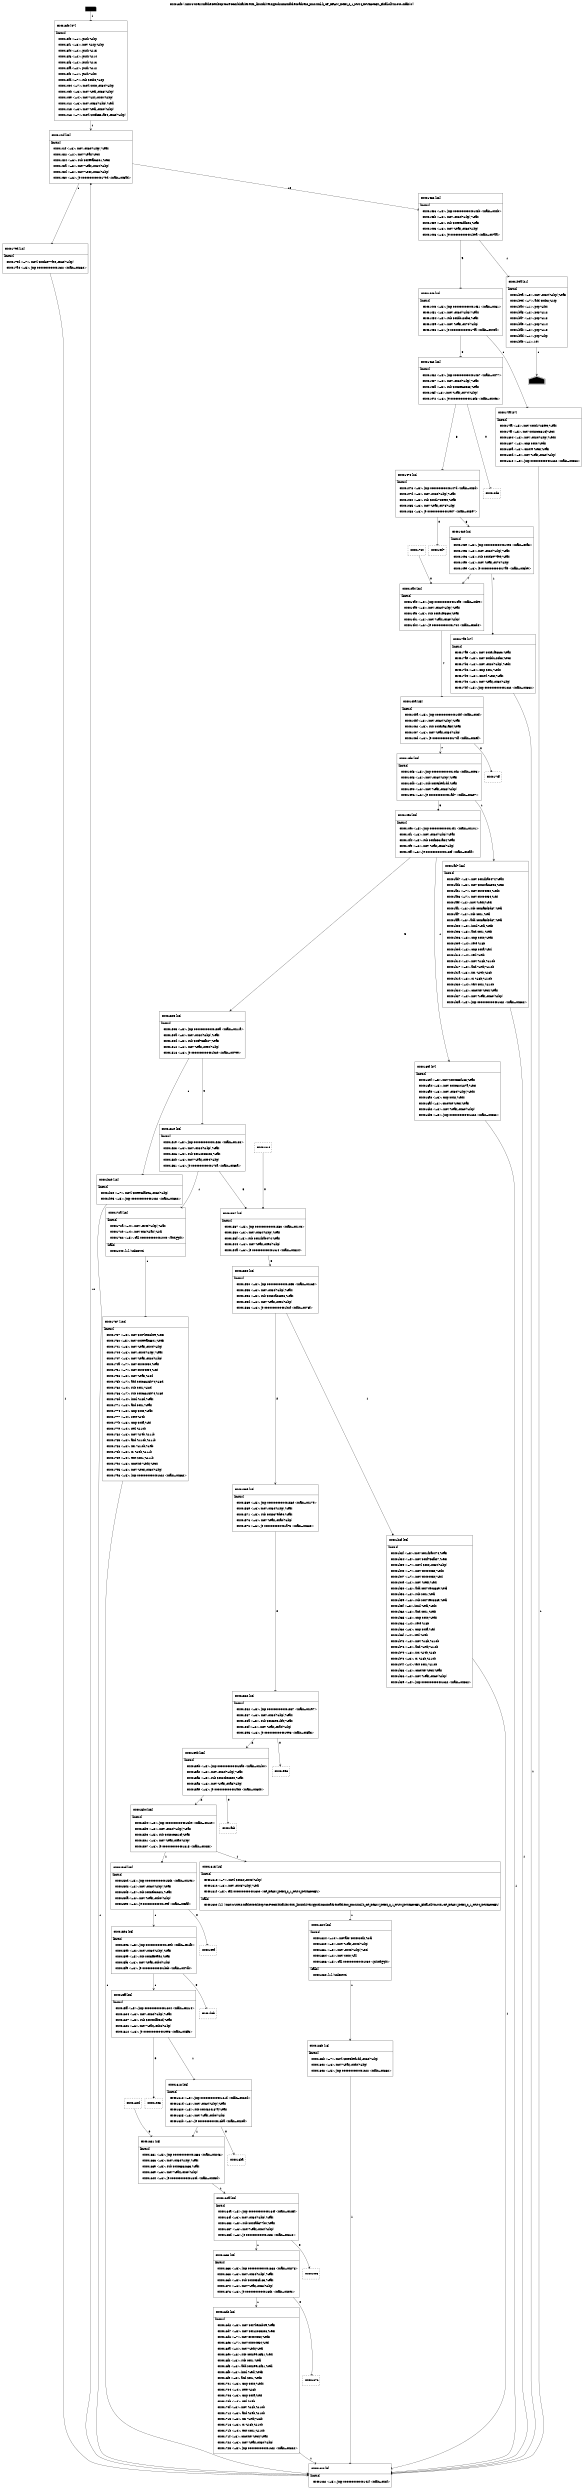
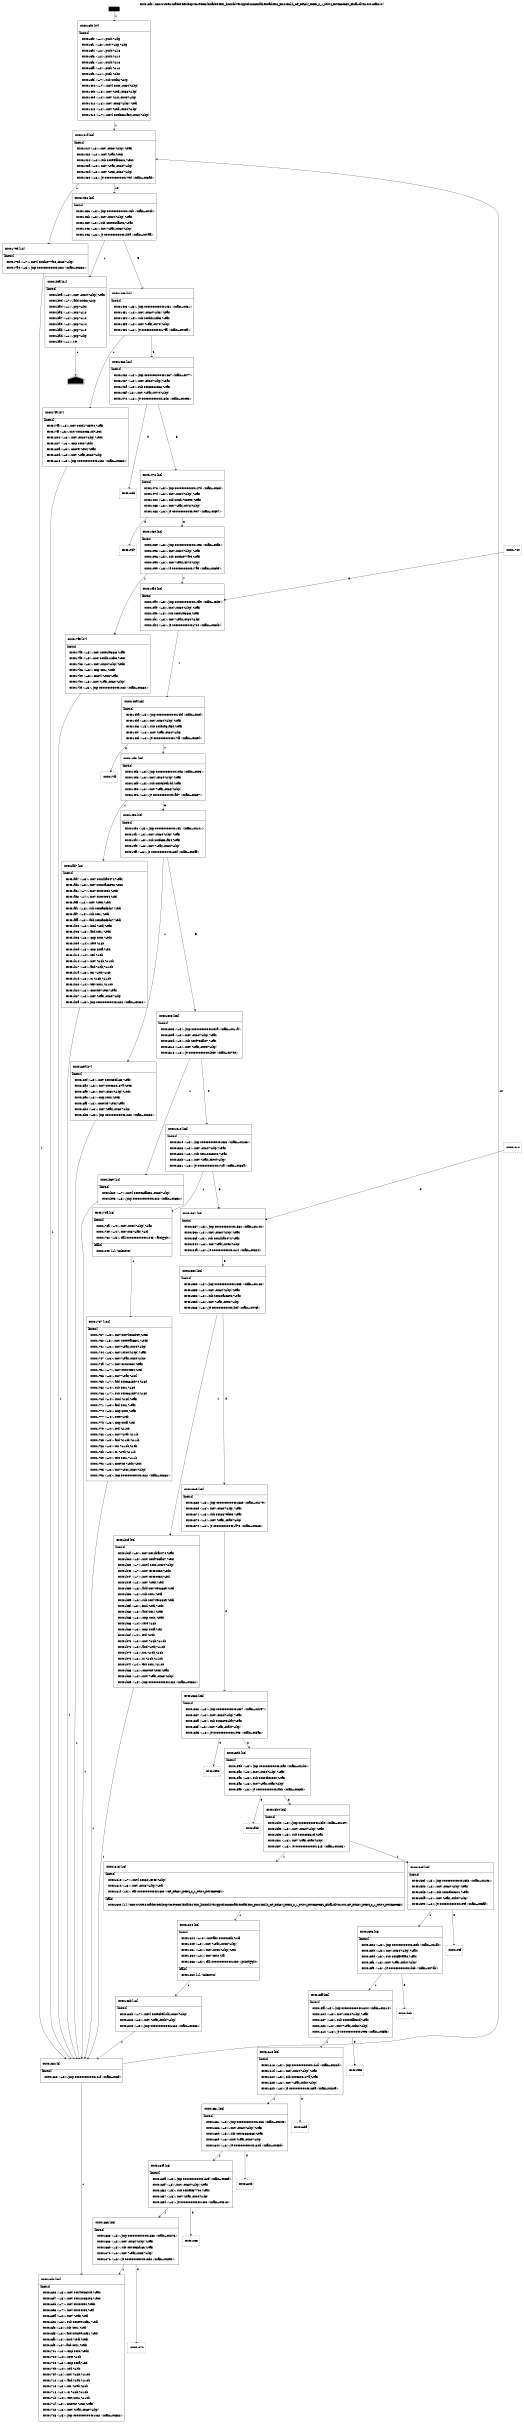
edge "0x401c22 [5]" -> "0x40141f [23]": arrowhead dot -> vee
edge "0x40184d" -> "0x401631 [25]": reversed
edge "0x4016d2 [88]" -> "0x401c22 [5]": reversed
